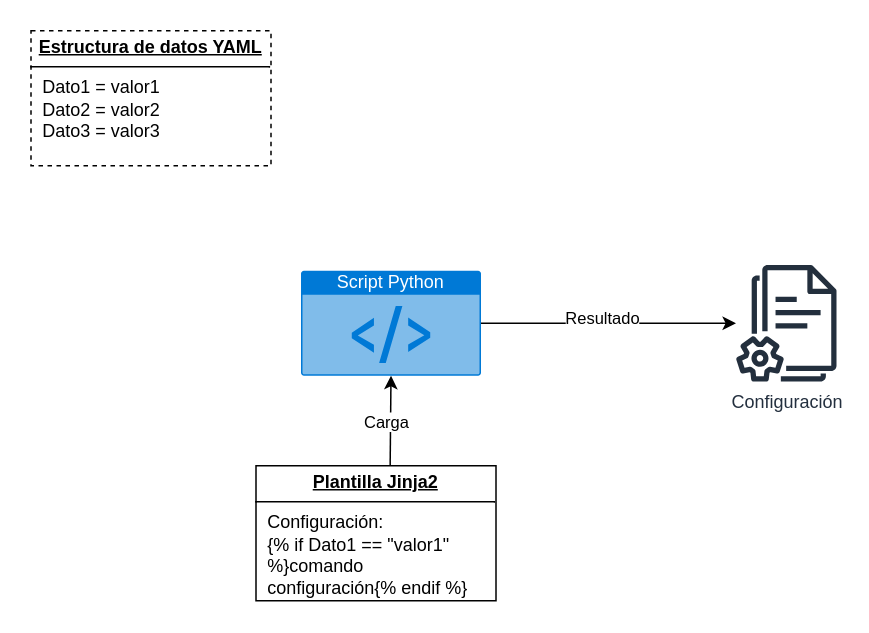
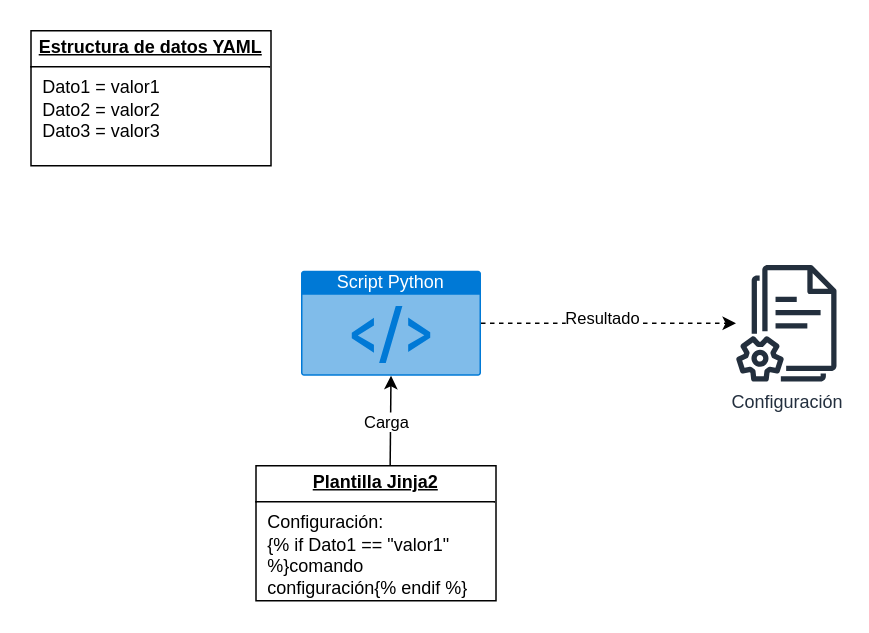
node "Estructura de datos YAML Dato1 = valor1 Dato2 = valor2 Dato3 = valor3": style dashed -> solid
edge "Script Python" -> "Configuración": style solid -> dashed
